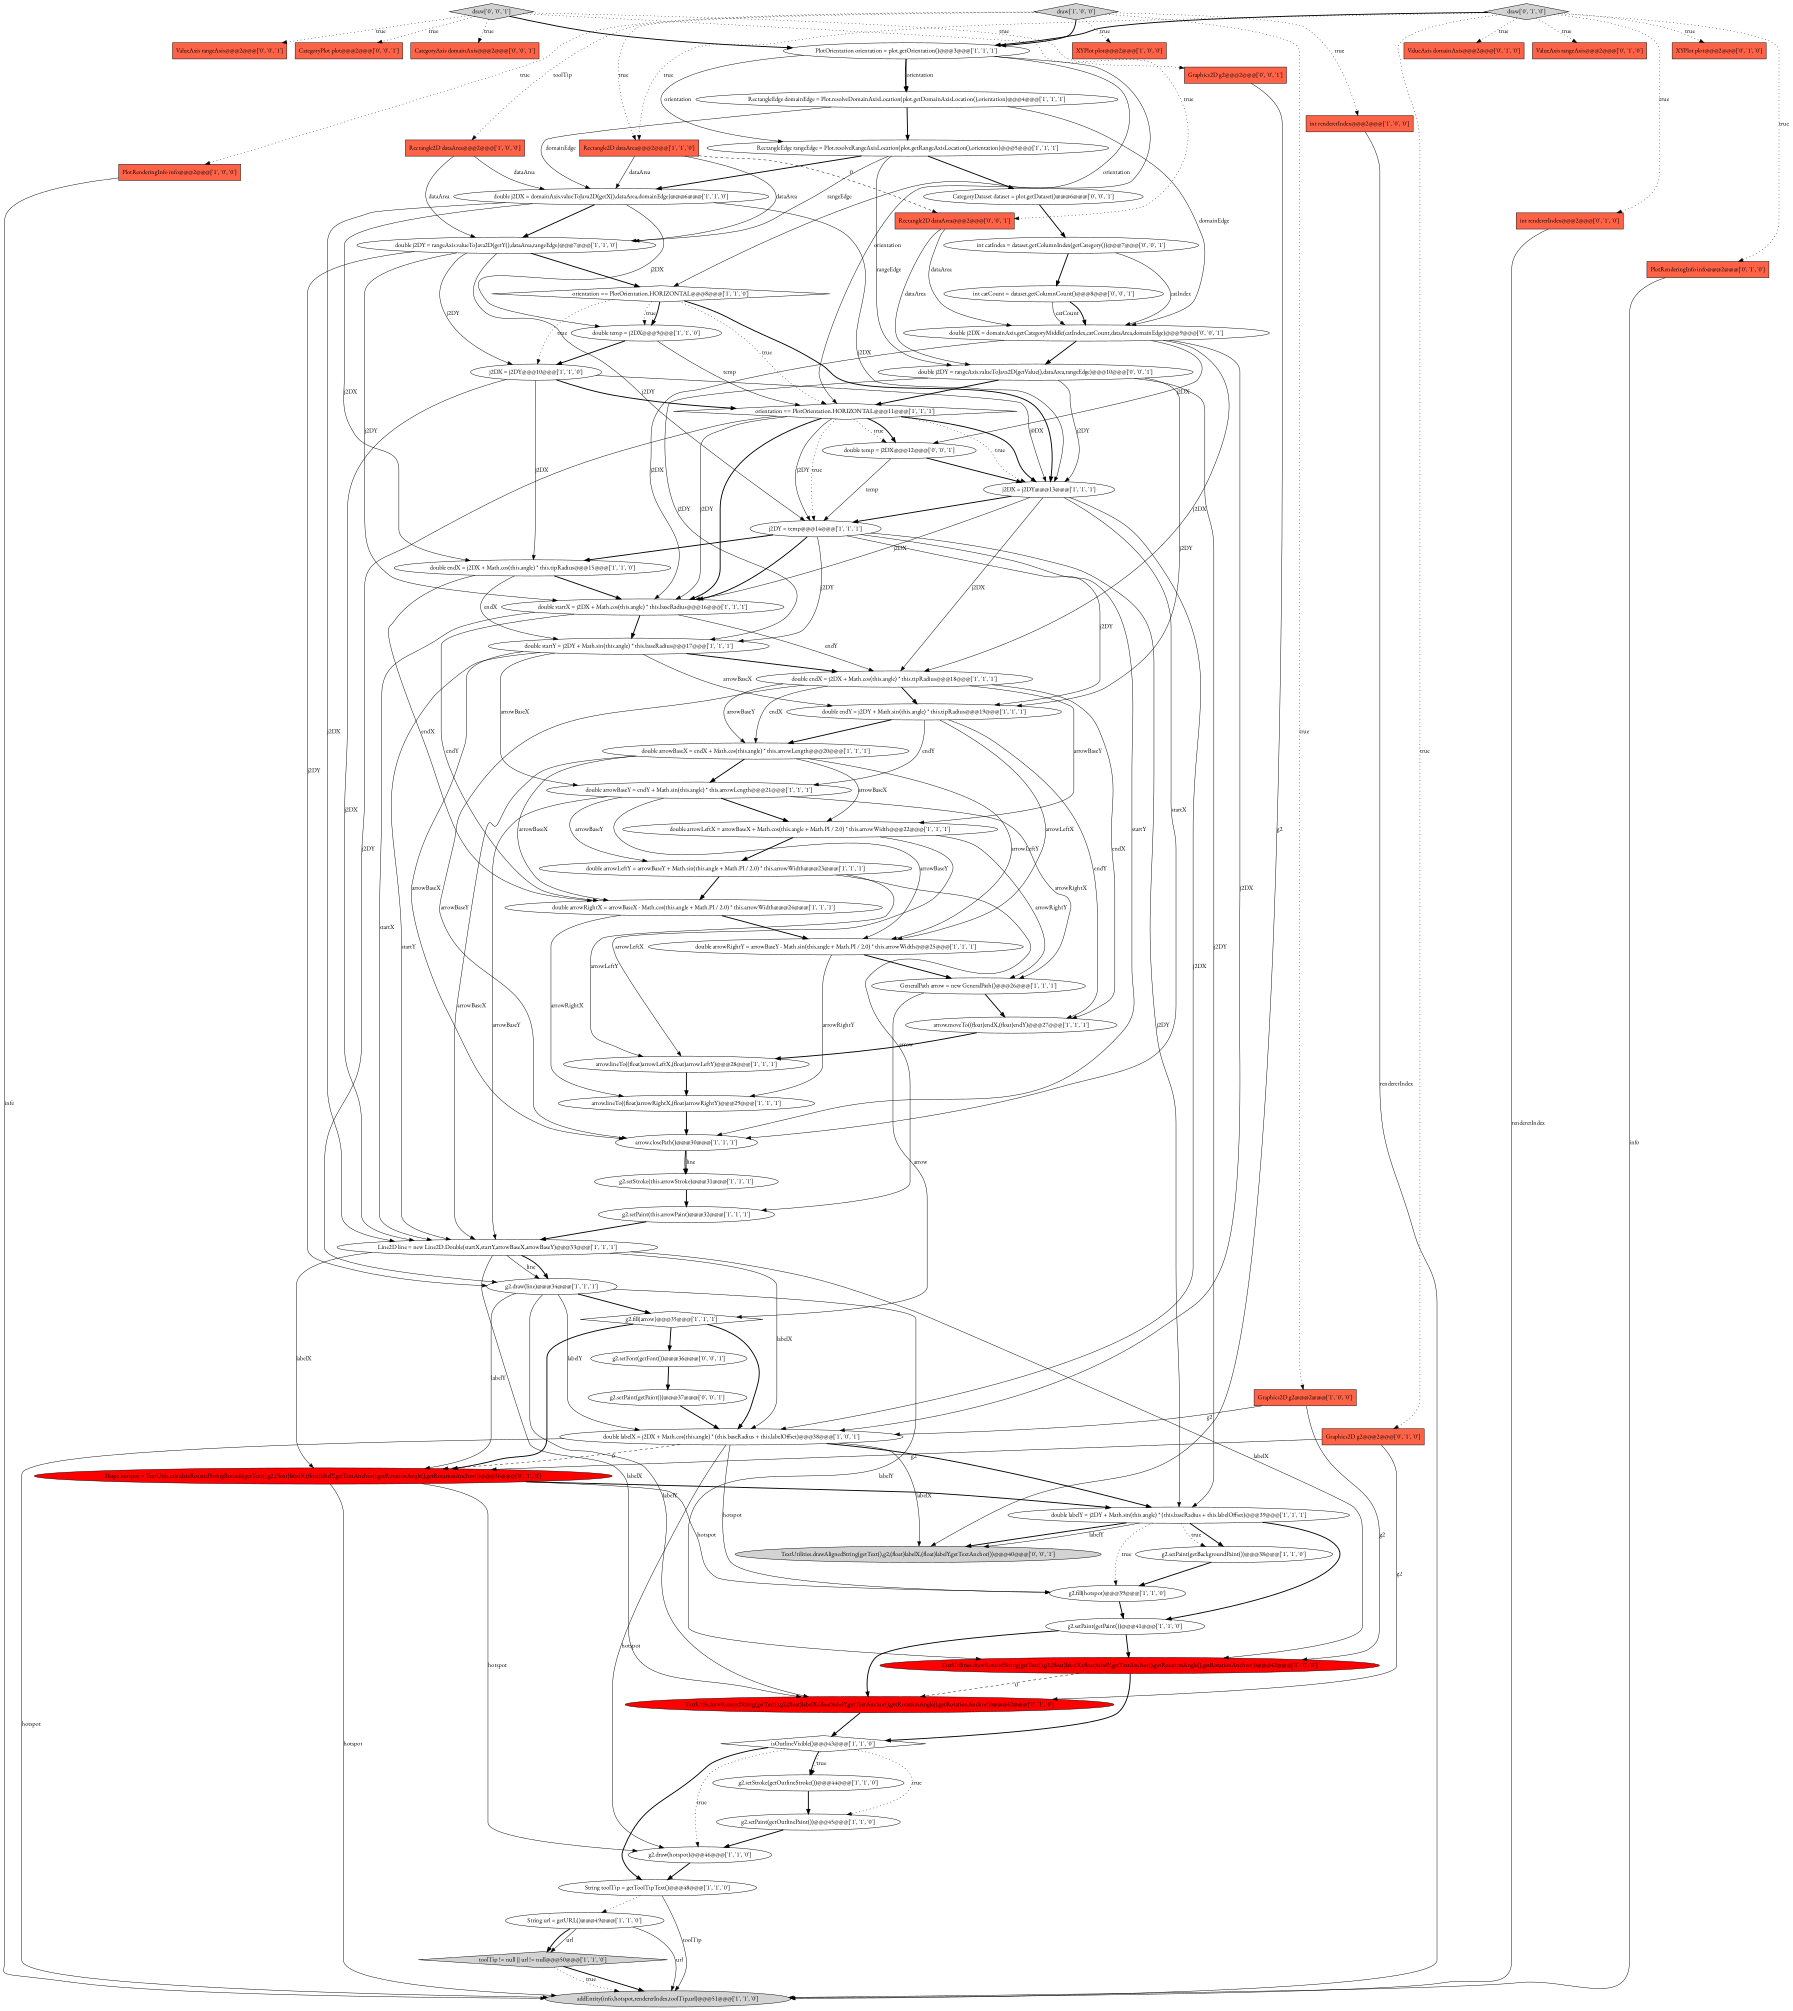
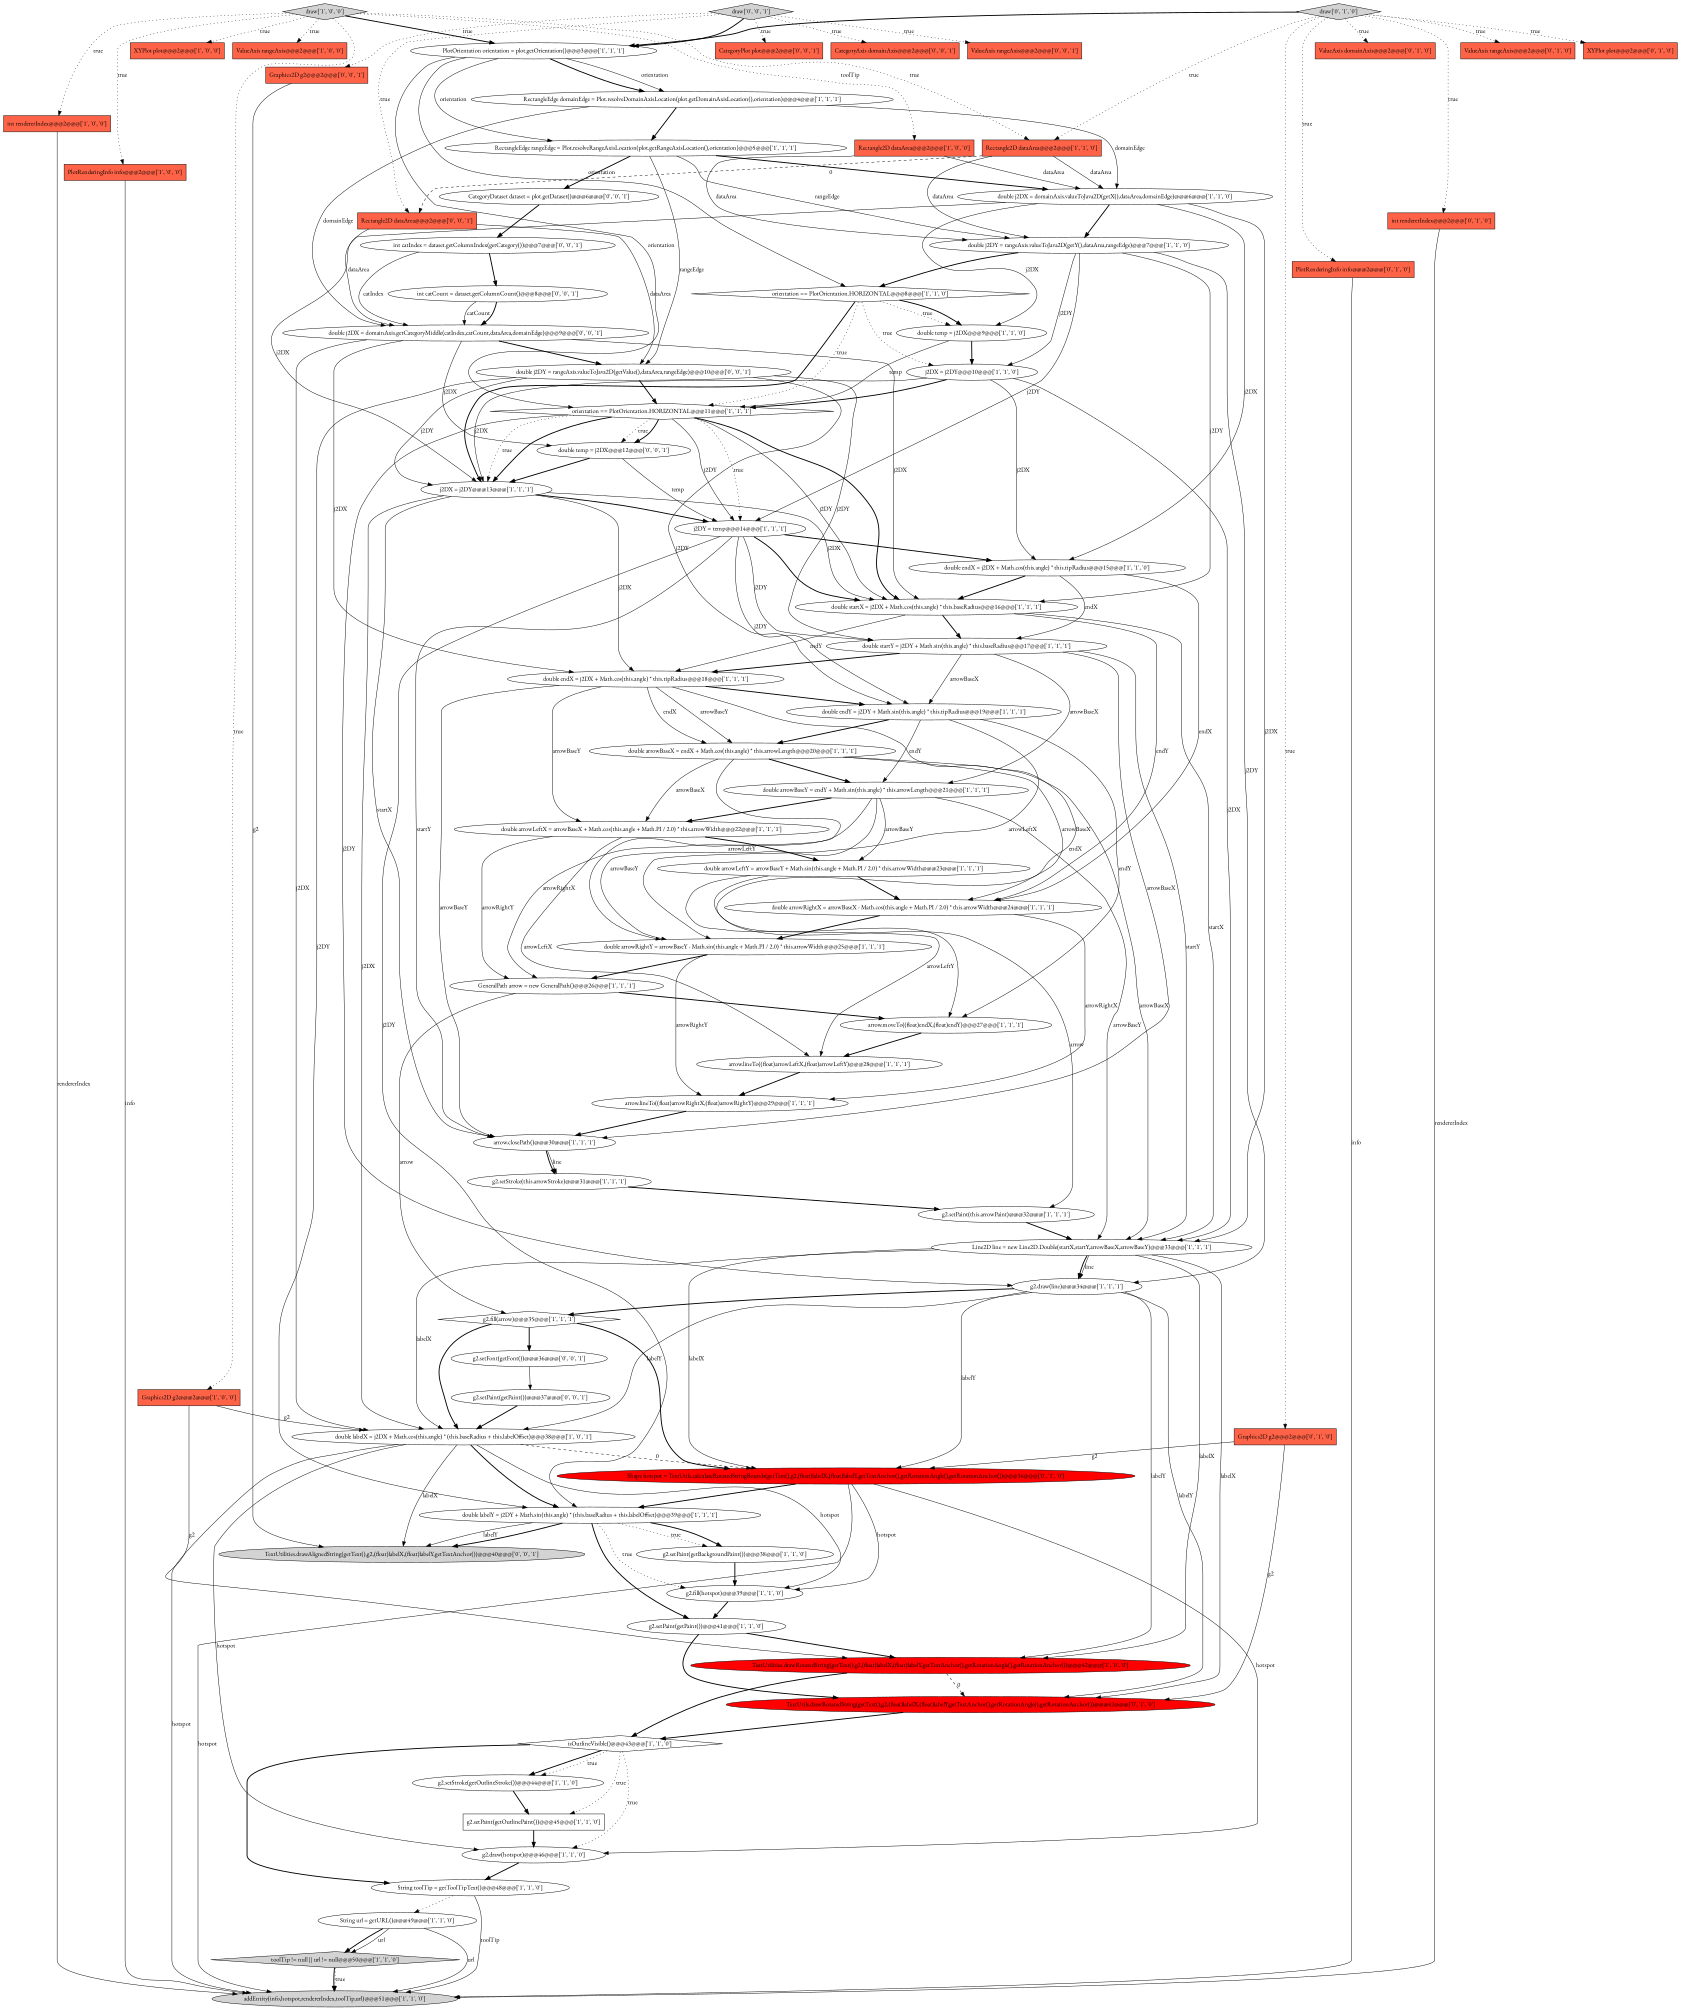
node "ValueAxis rangeAxis@@@2@@@['1', '0', '0']": added
edge "j2DX = j2DY@@@10@@@['1', '1', '0']" -> "j2DX = j2DY@@@13@@@['1', '1', '1']": label "j0DX" -> "j2DX"
edge "g2.setFont(getFont())@@@36@@@['0', '0', '1']" -> "g2.setPaint(getPaint())@@@37@@@['0', '0', '1']": style bold -> solid
node "g2.setPaint(getOutlinePaint())@@@45@@@['1', '1', '0']": shape ellipse -> box
